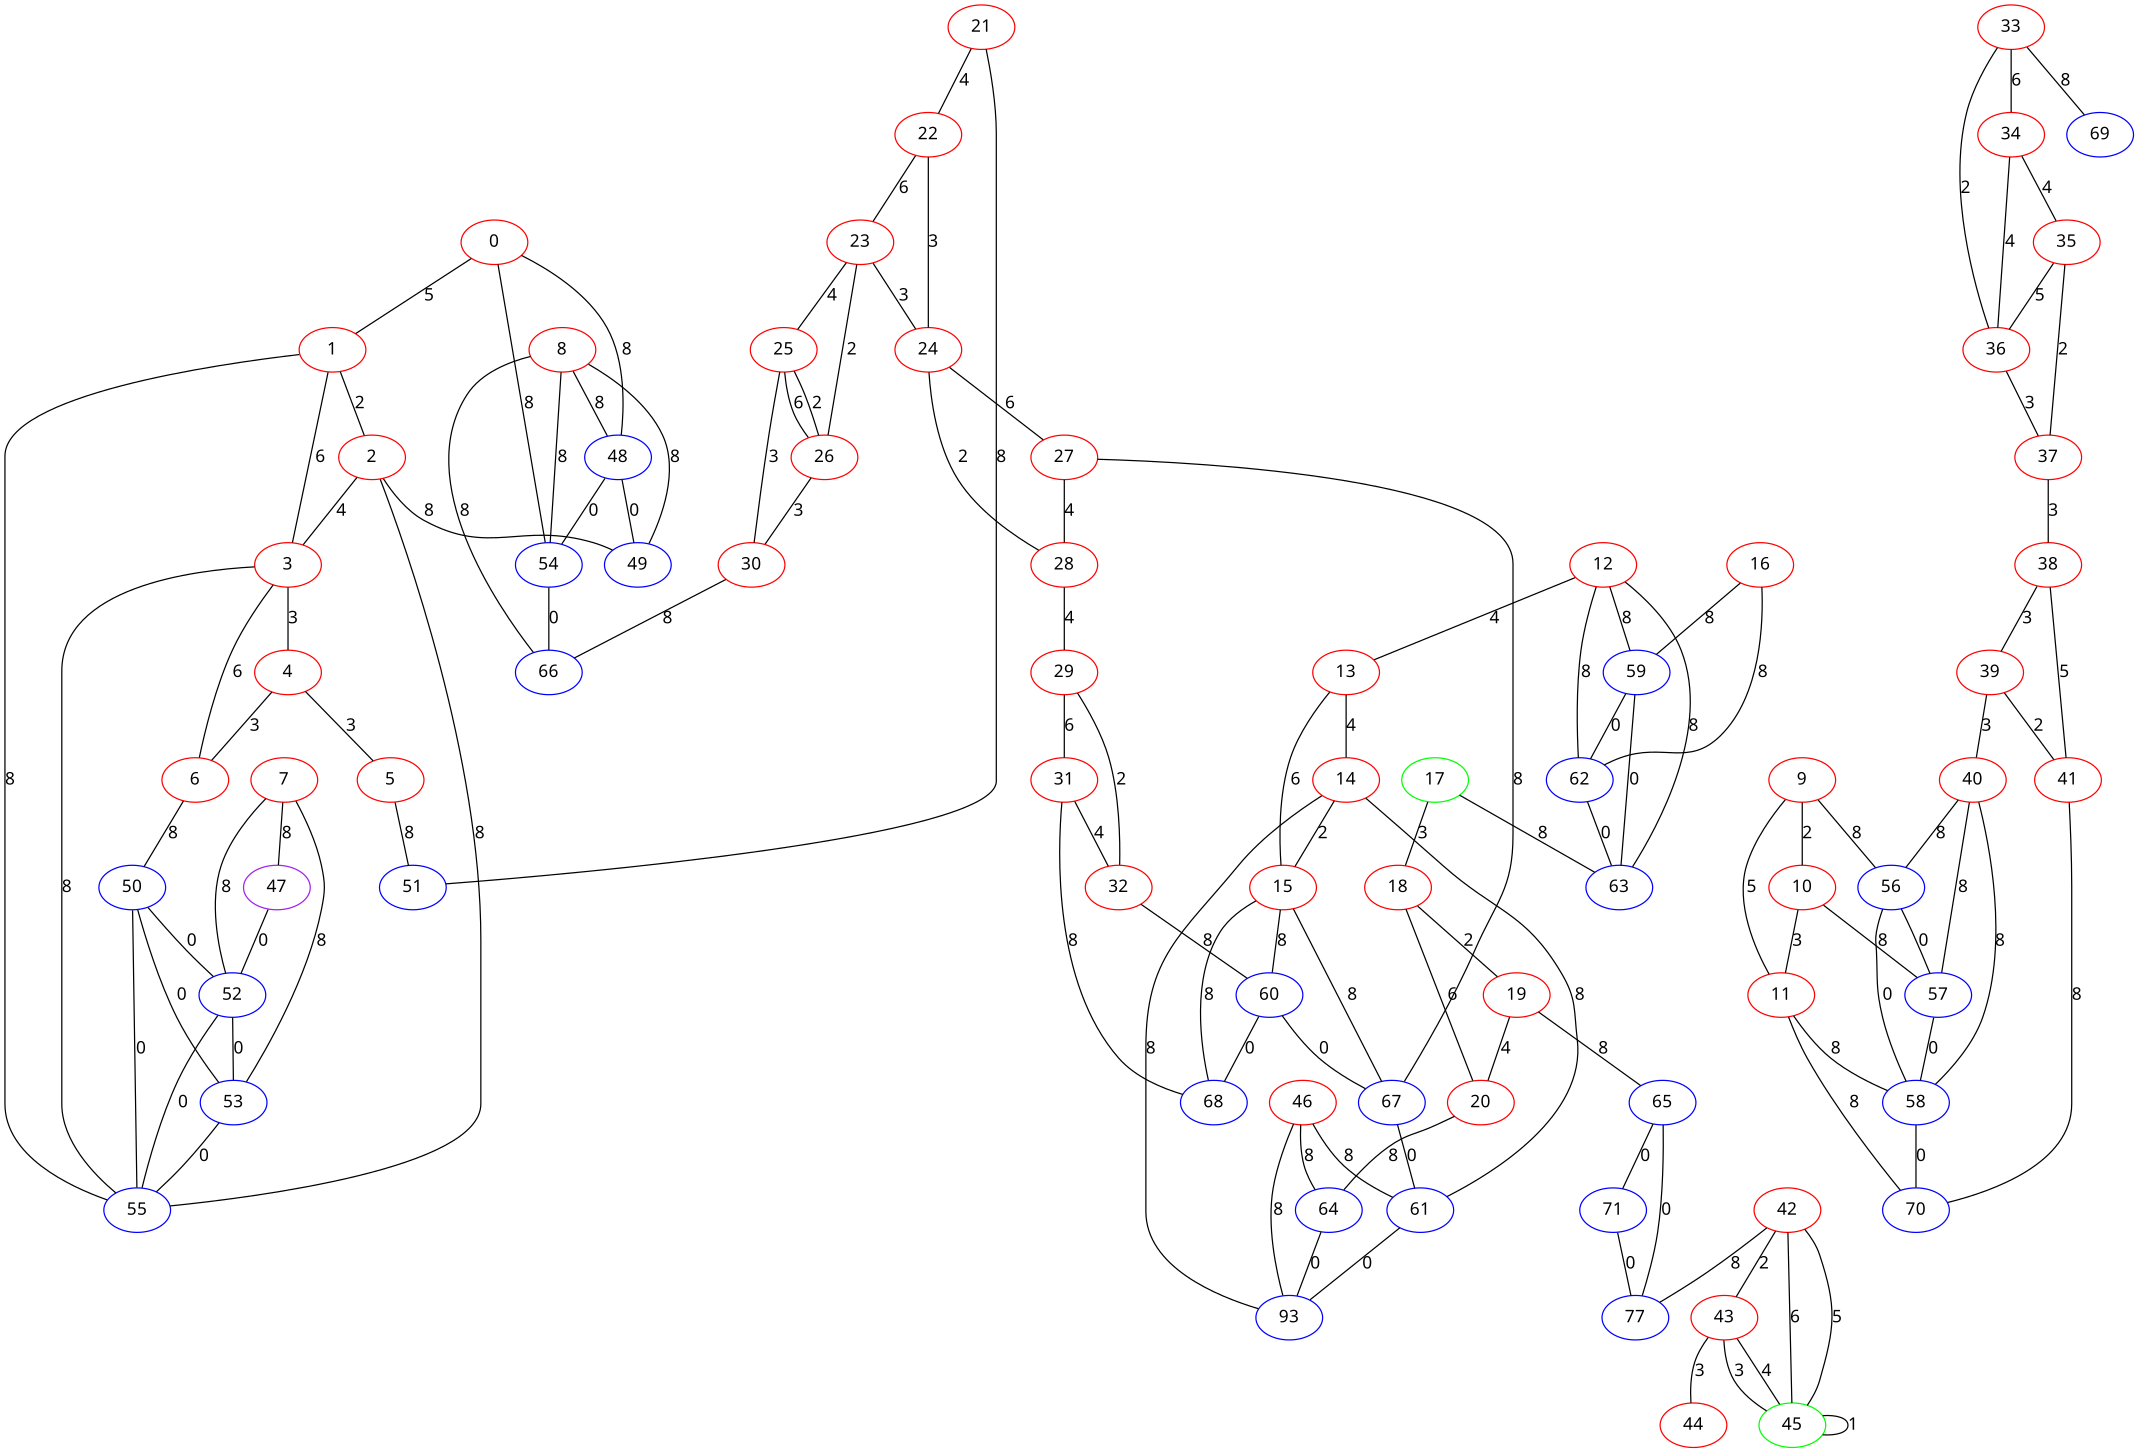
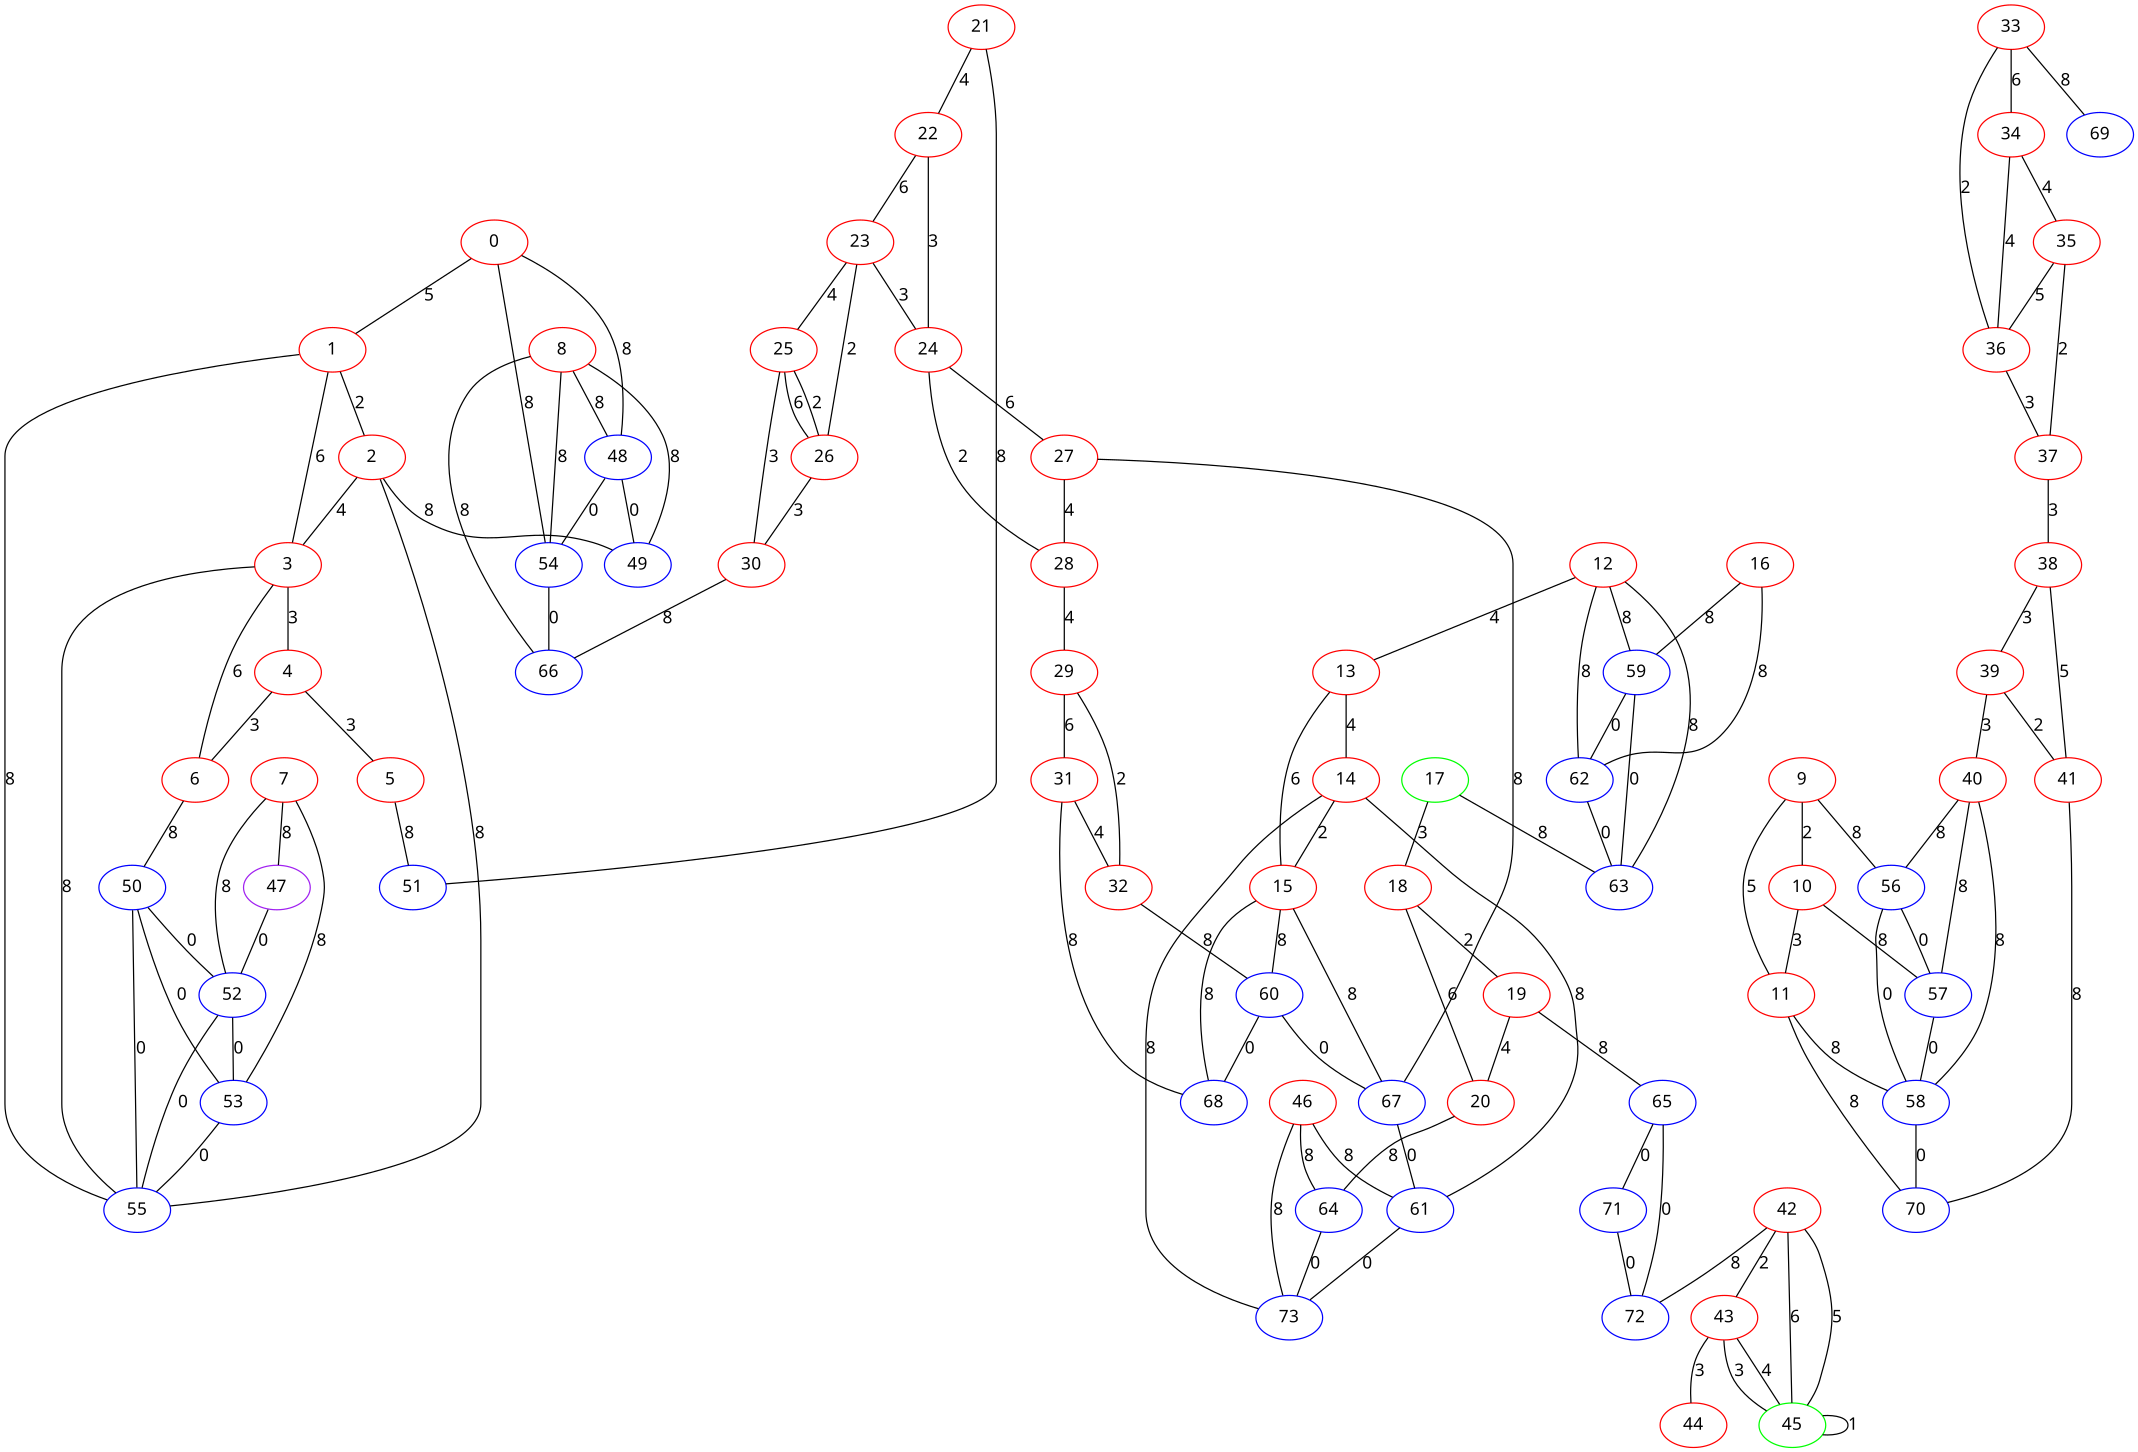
node "93": label "93" -> "73"
node "77": label "77" -> "72"
